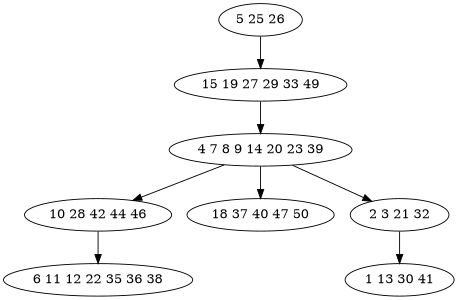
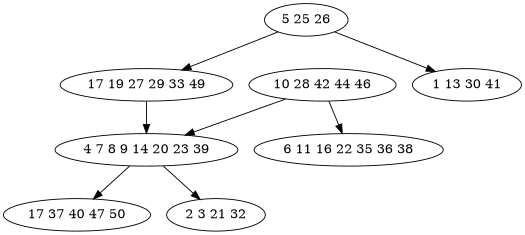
node "15 19 27 29 33 49": label "15 19 27 29 33 49" -> "17 19 27 29 33 49"
edge "4 7 8 9 14 20 23 39" -> "10 28 42 44 46": reversed
node "18 37 40 47 50": label "18 37 40 47 50" -> "17 37 40 47 50"
edge "2 3 21 32" -> "1 13 30 41": now "5 25 26" -> "1 13 30 41"
node "6 11 12 22 35 36 38": label "6 11 12 22 35 36 38" -> "6 11 16 22 35 36 38"
